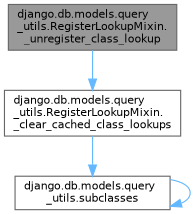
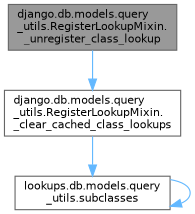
node "django.db.models.query _utils.subclasses": label "django.db.models.query _utils.subclasses" -> "lookups.db.models.query _utils.subclasses"
